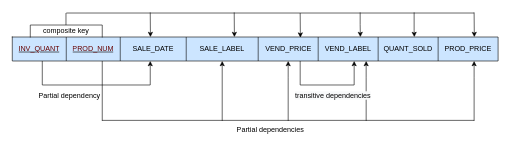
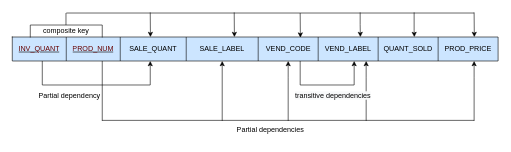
node "SALE_DATE": label "SALE_DATE" -> "SALE_QUANT"
node "VEND_PRICE": label "VEND_PRICE" -> "VEND_CODE"
